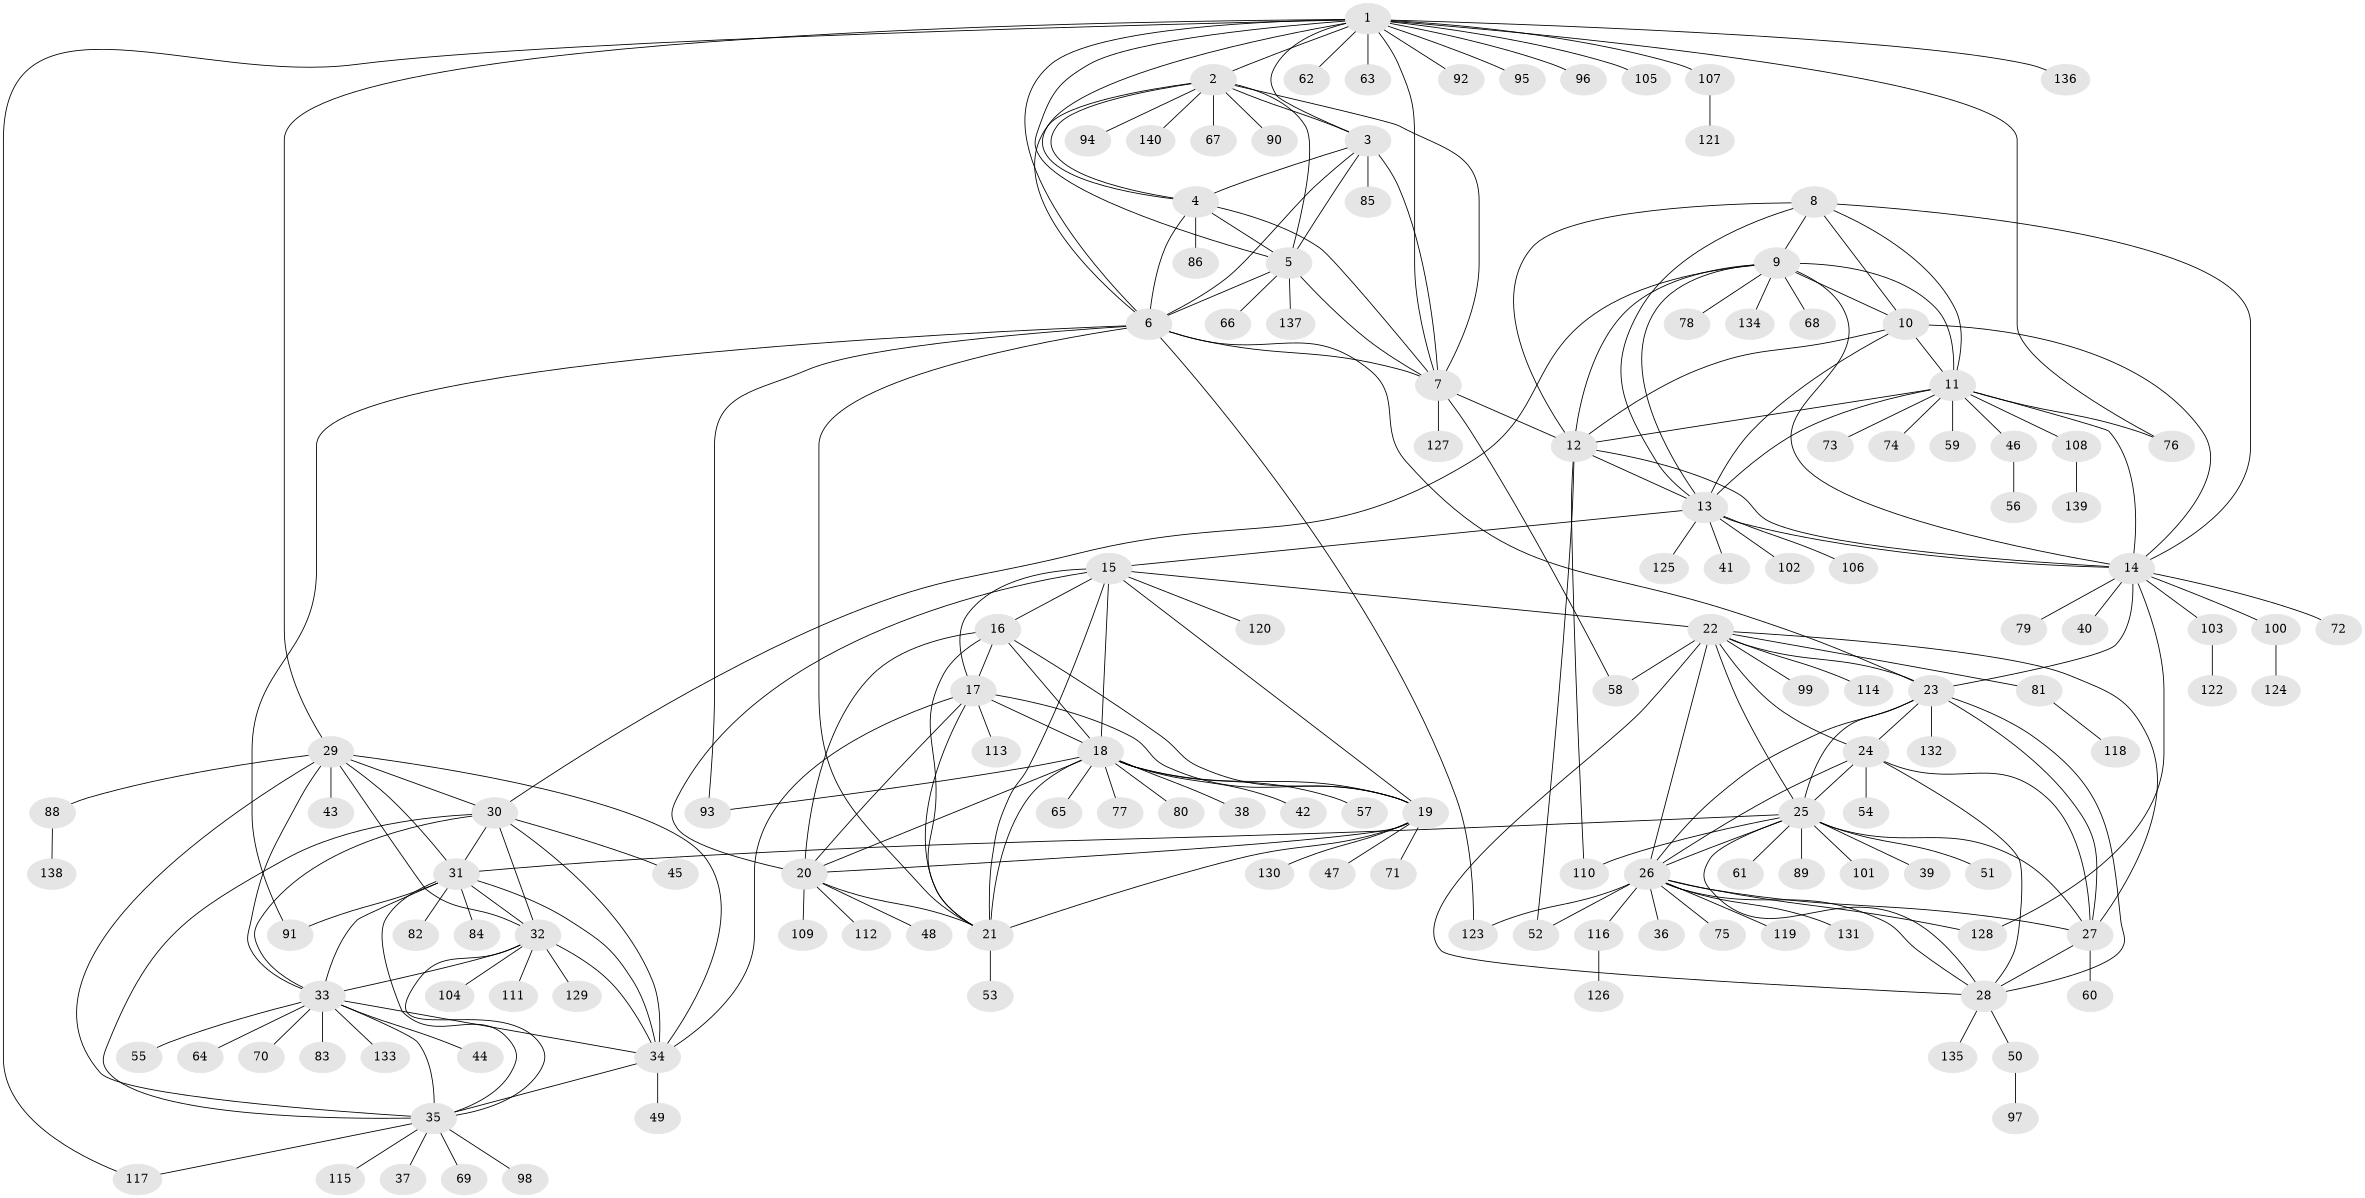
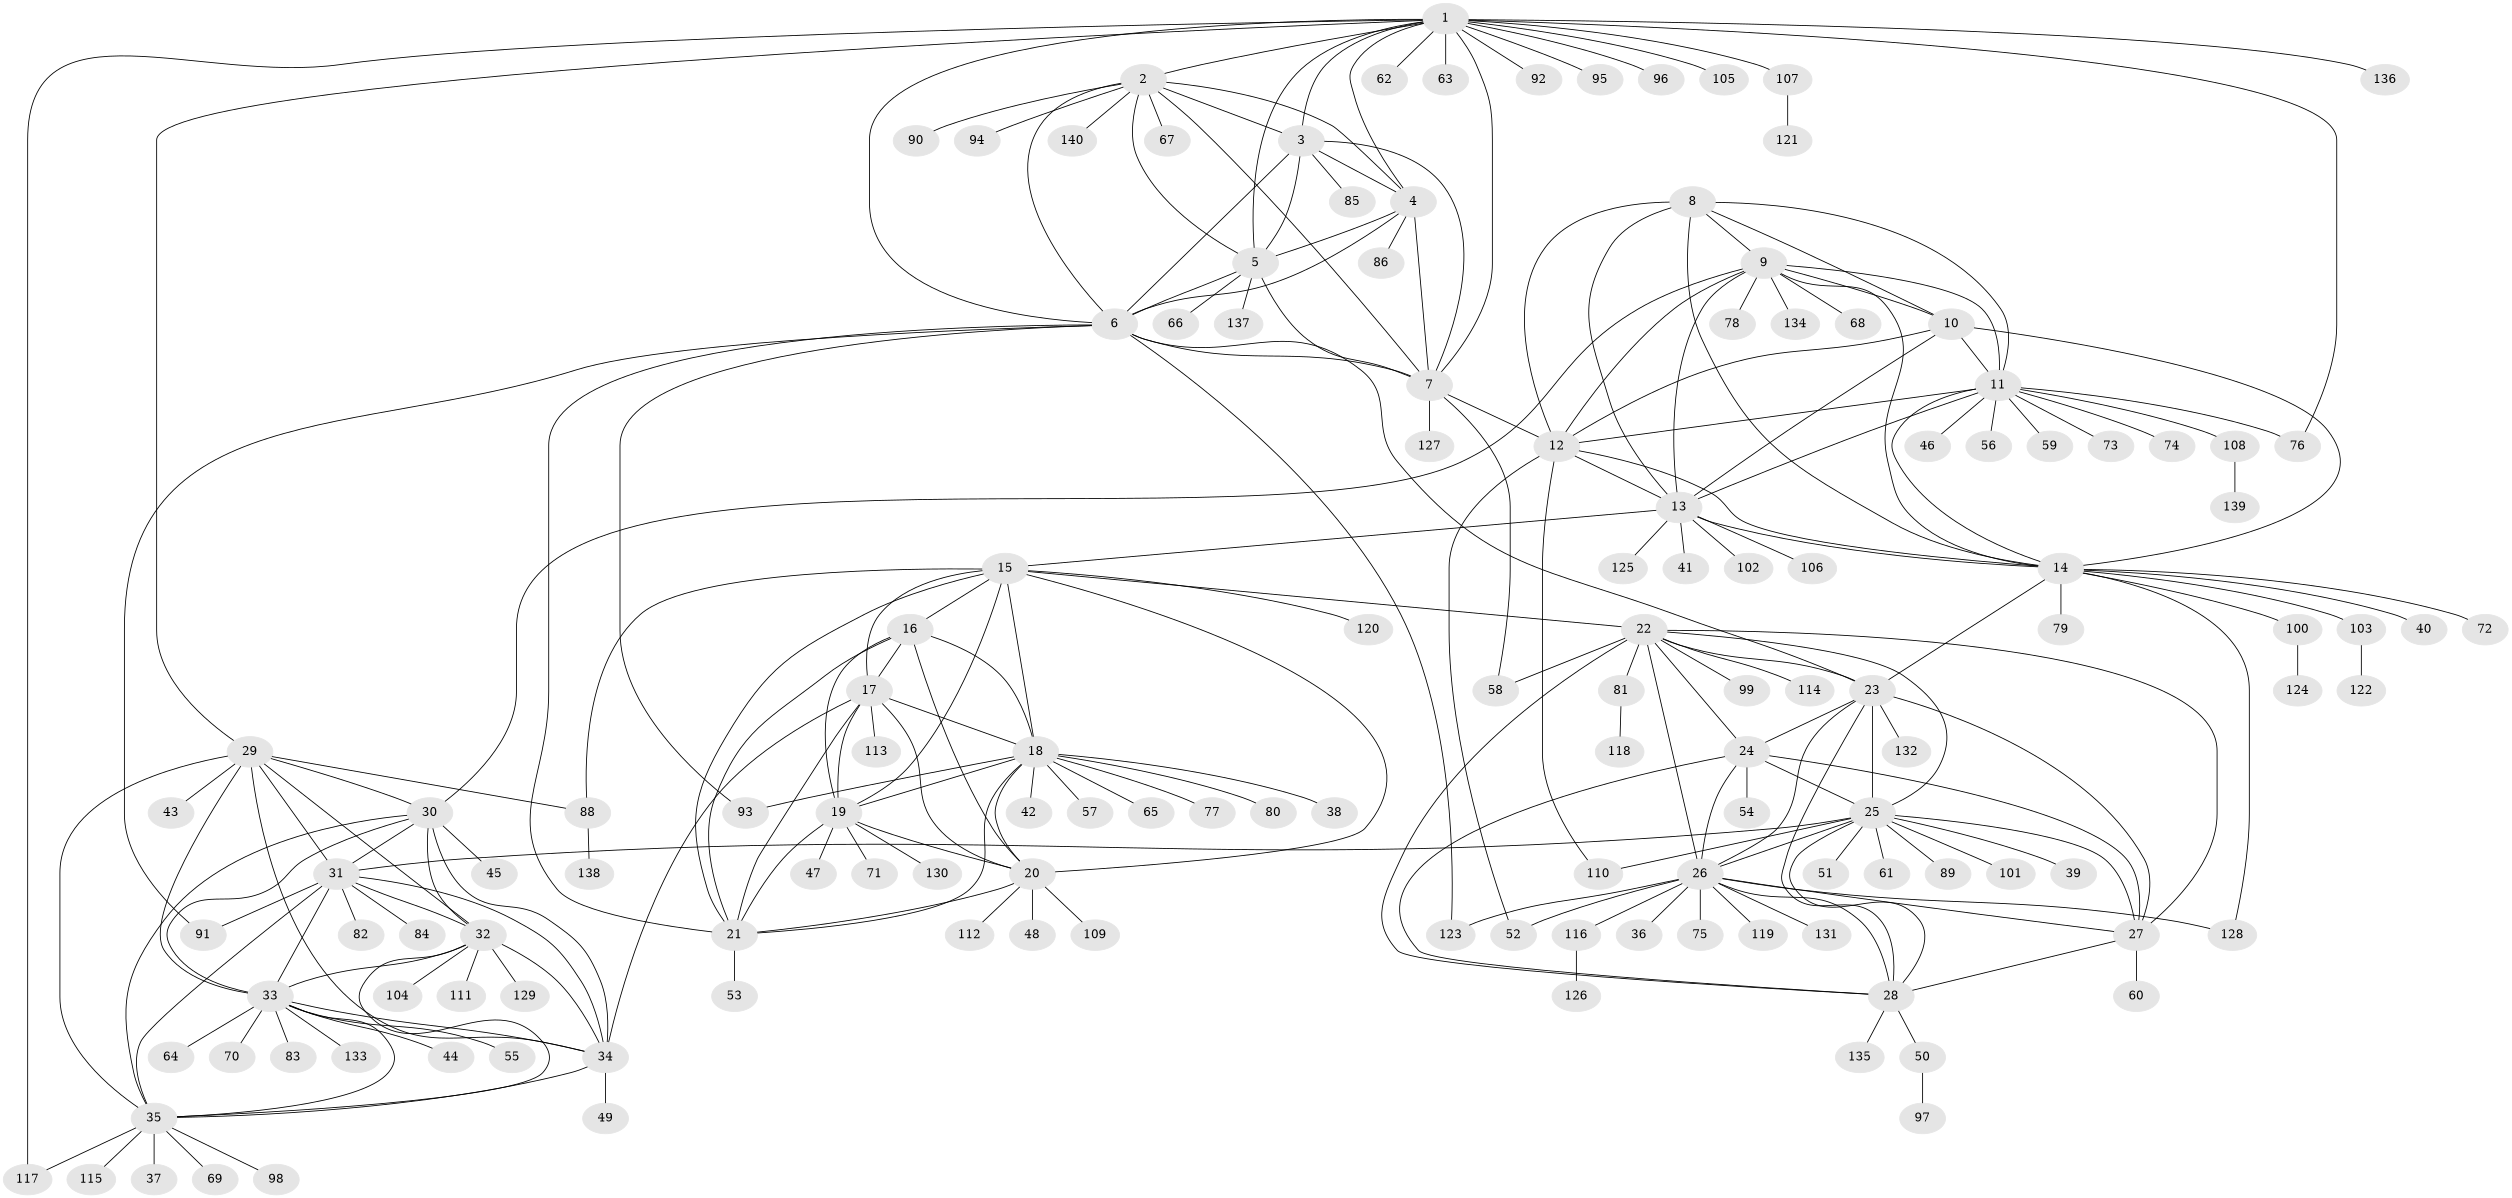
edge "46" -- "56": now "11" -- "56"
edge "15" -- "88": added
